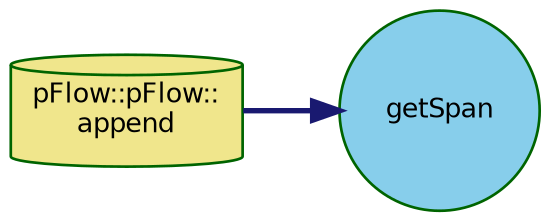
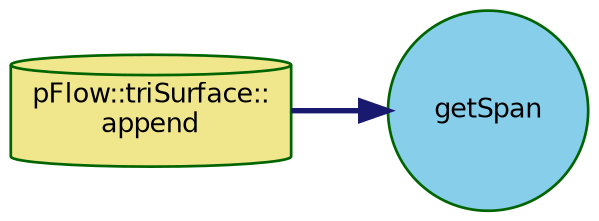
node "pFlow::pFlow:: append": label "pFlow::pFlow:: append" -> "pFlow::triSurface:: append"
